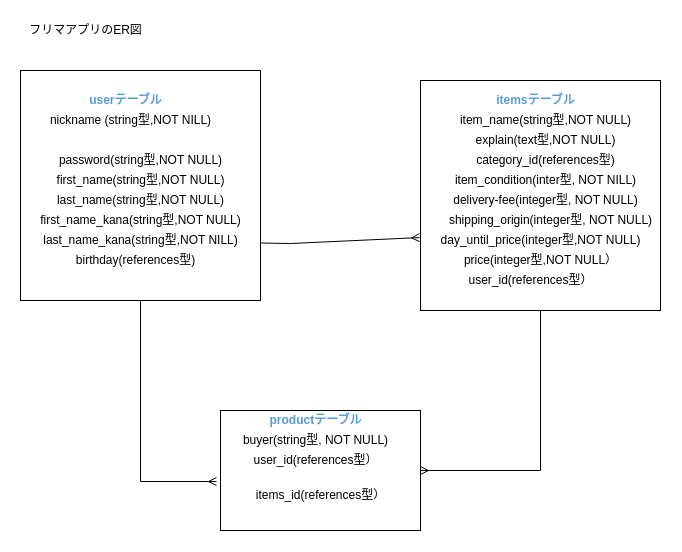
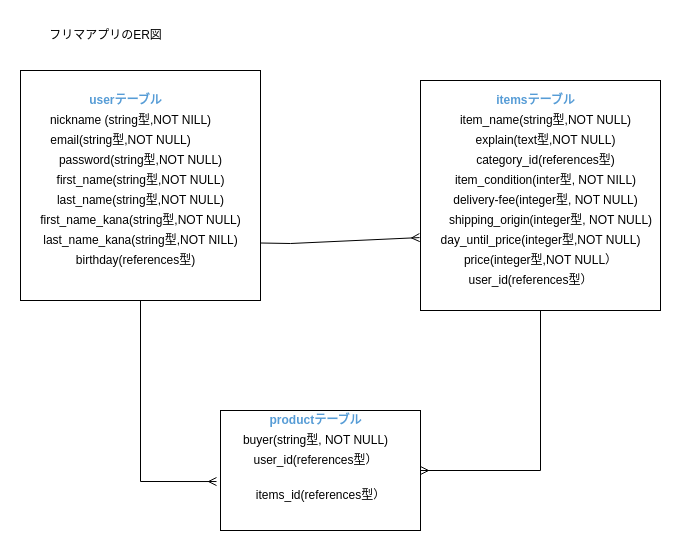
node "フリマアプリのER図": moved (86, 31) -> (106, 36)
node "email(string型,NOT NULL)": added
